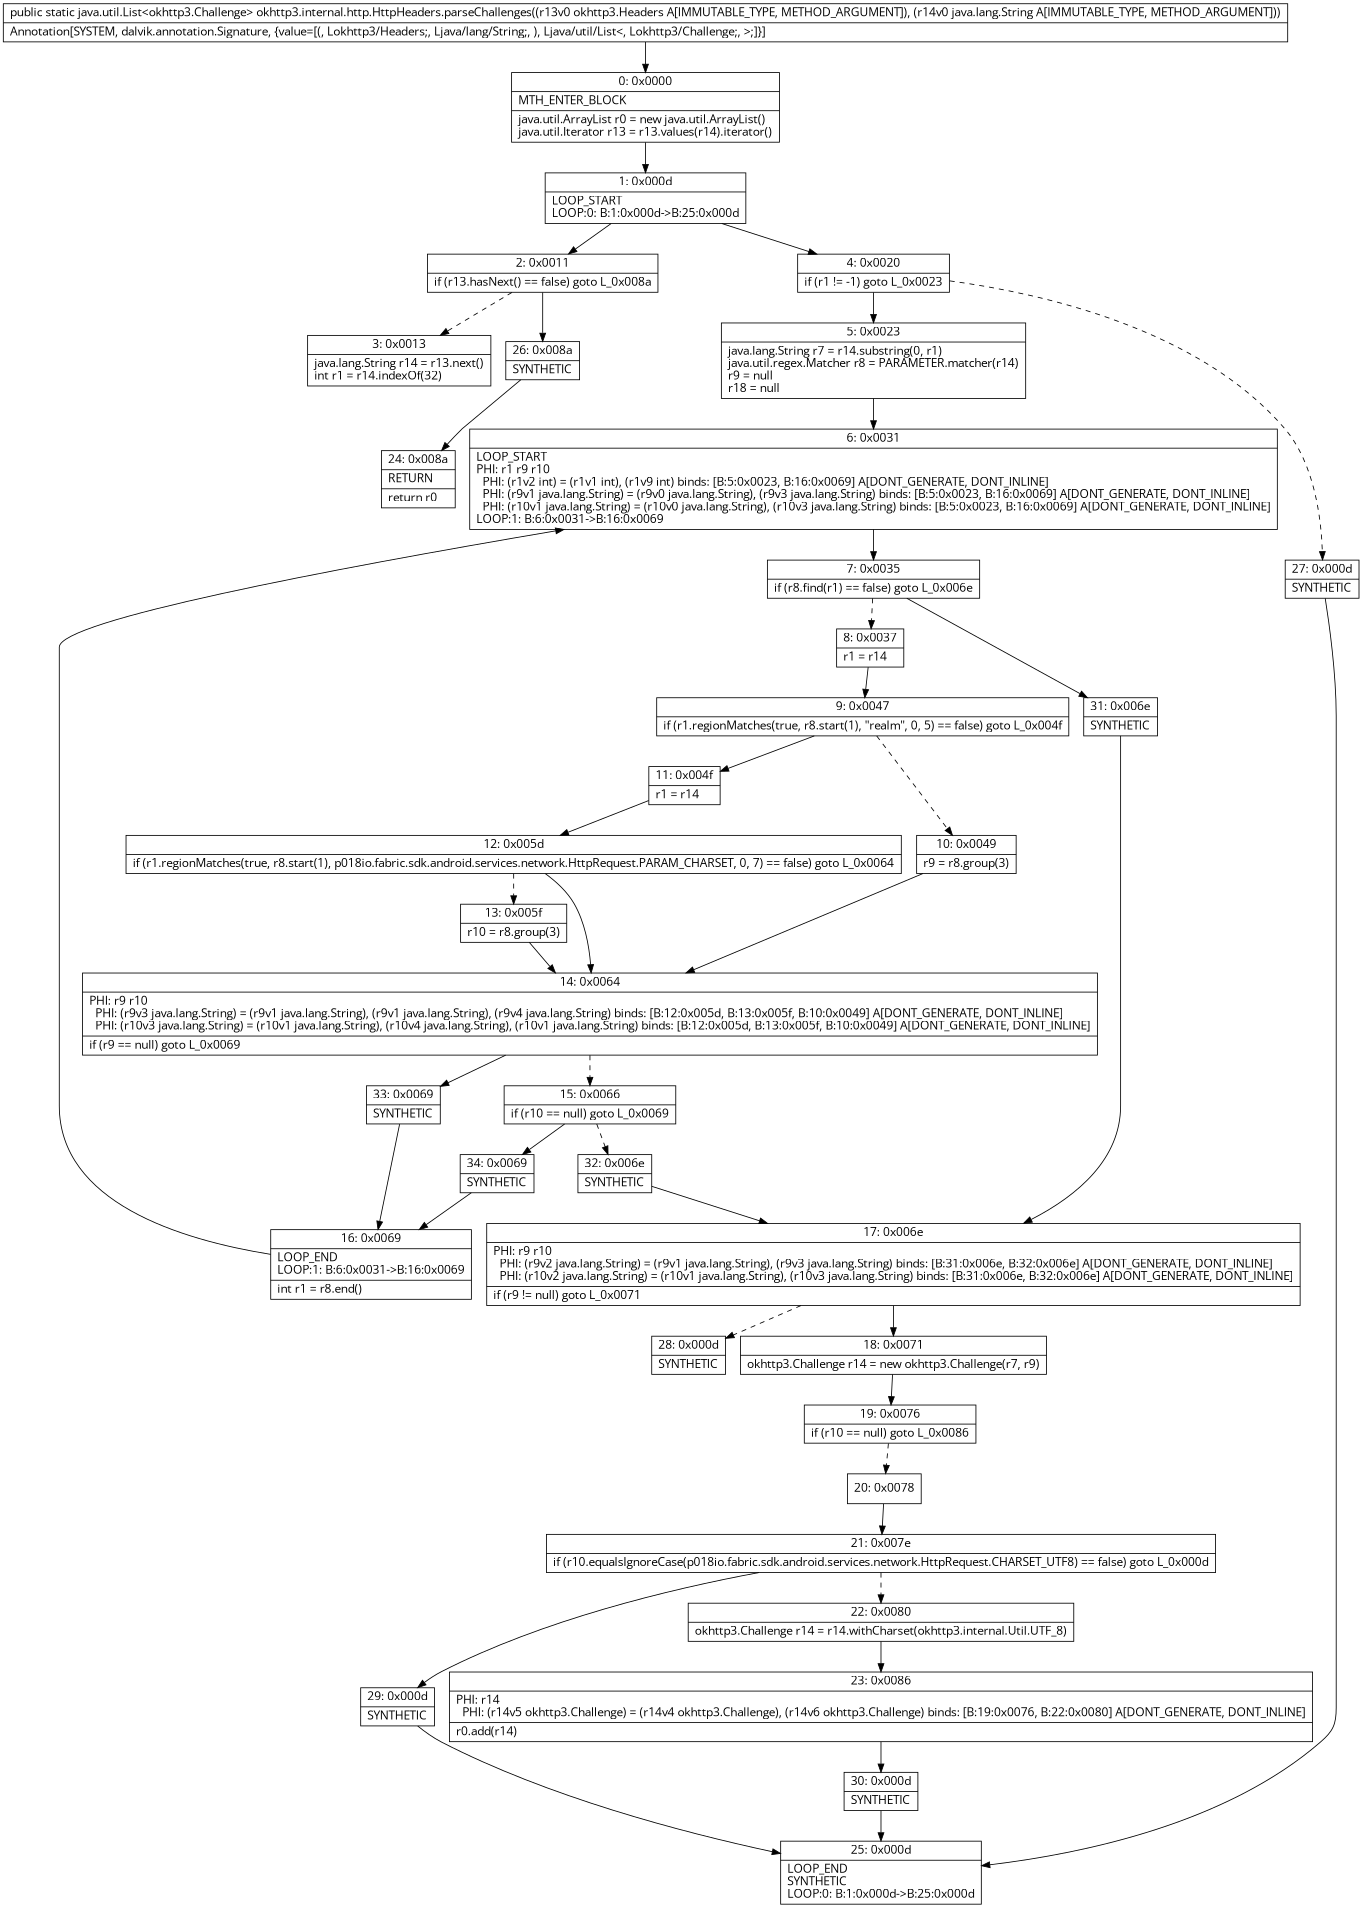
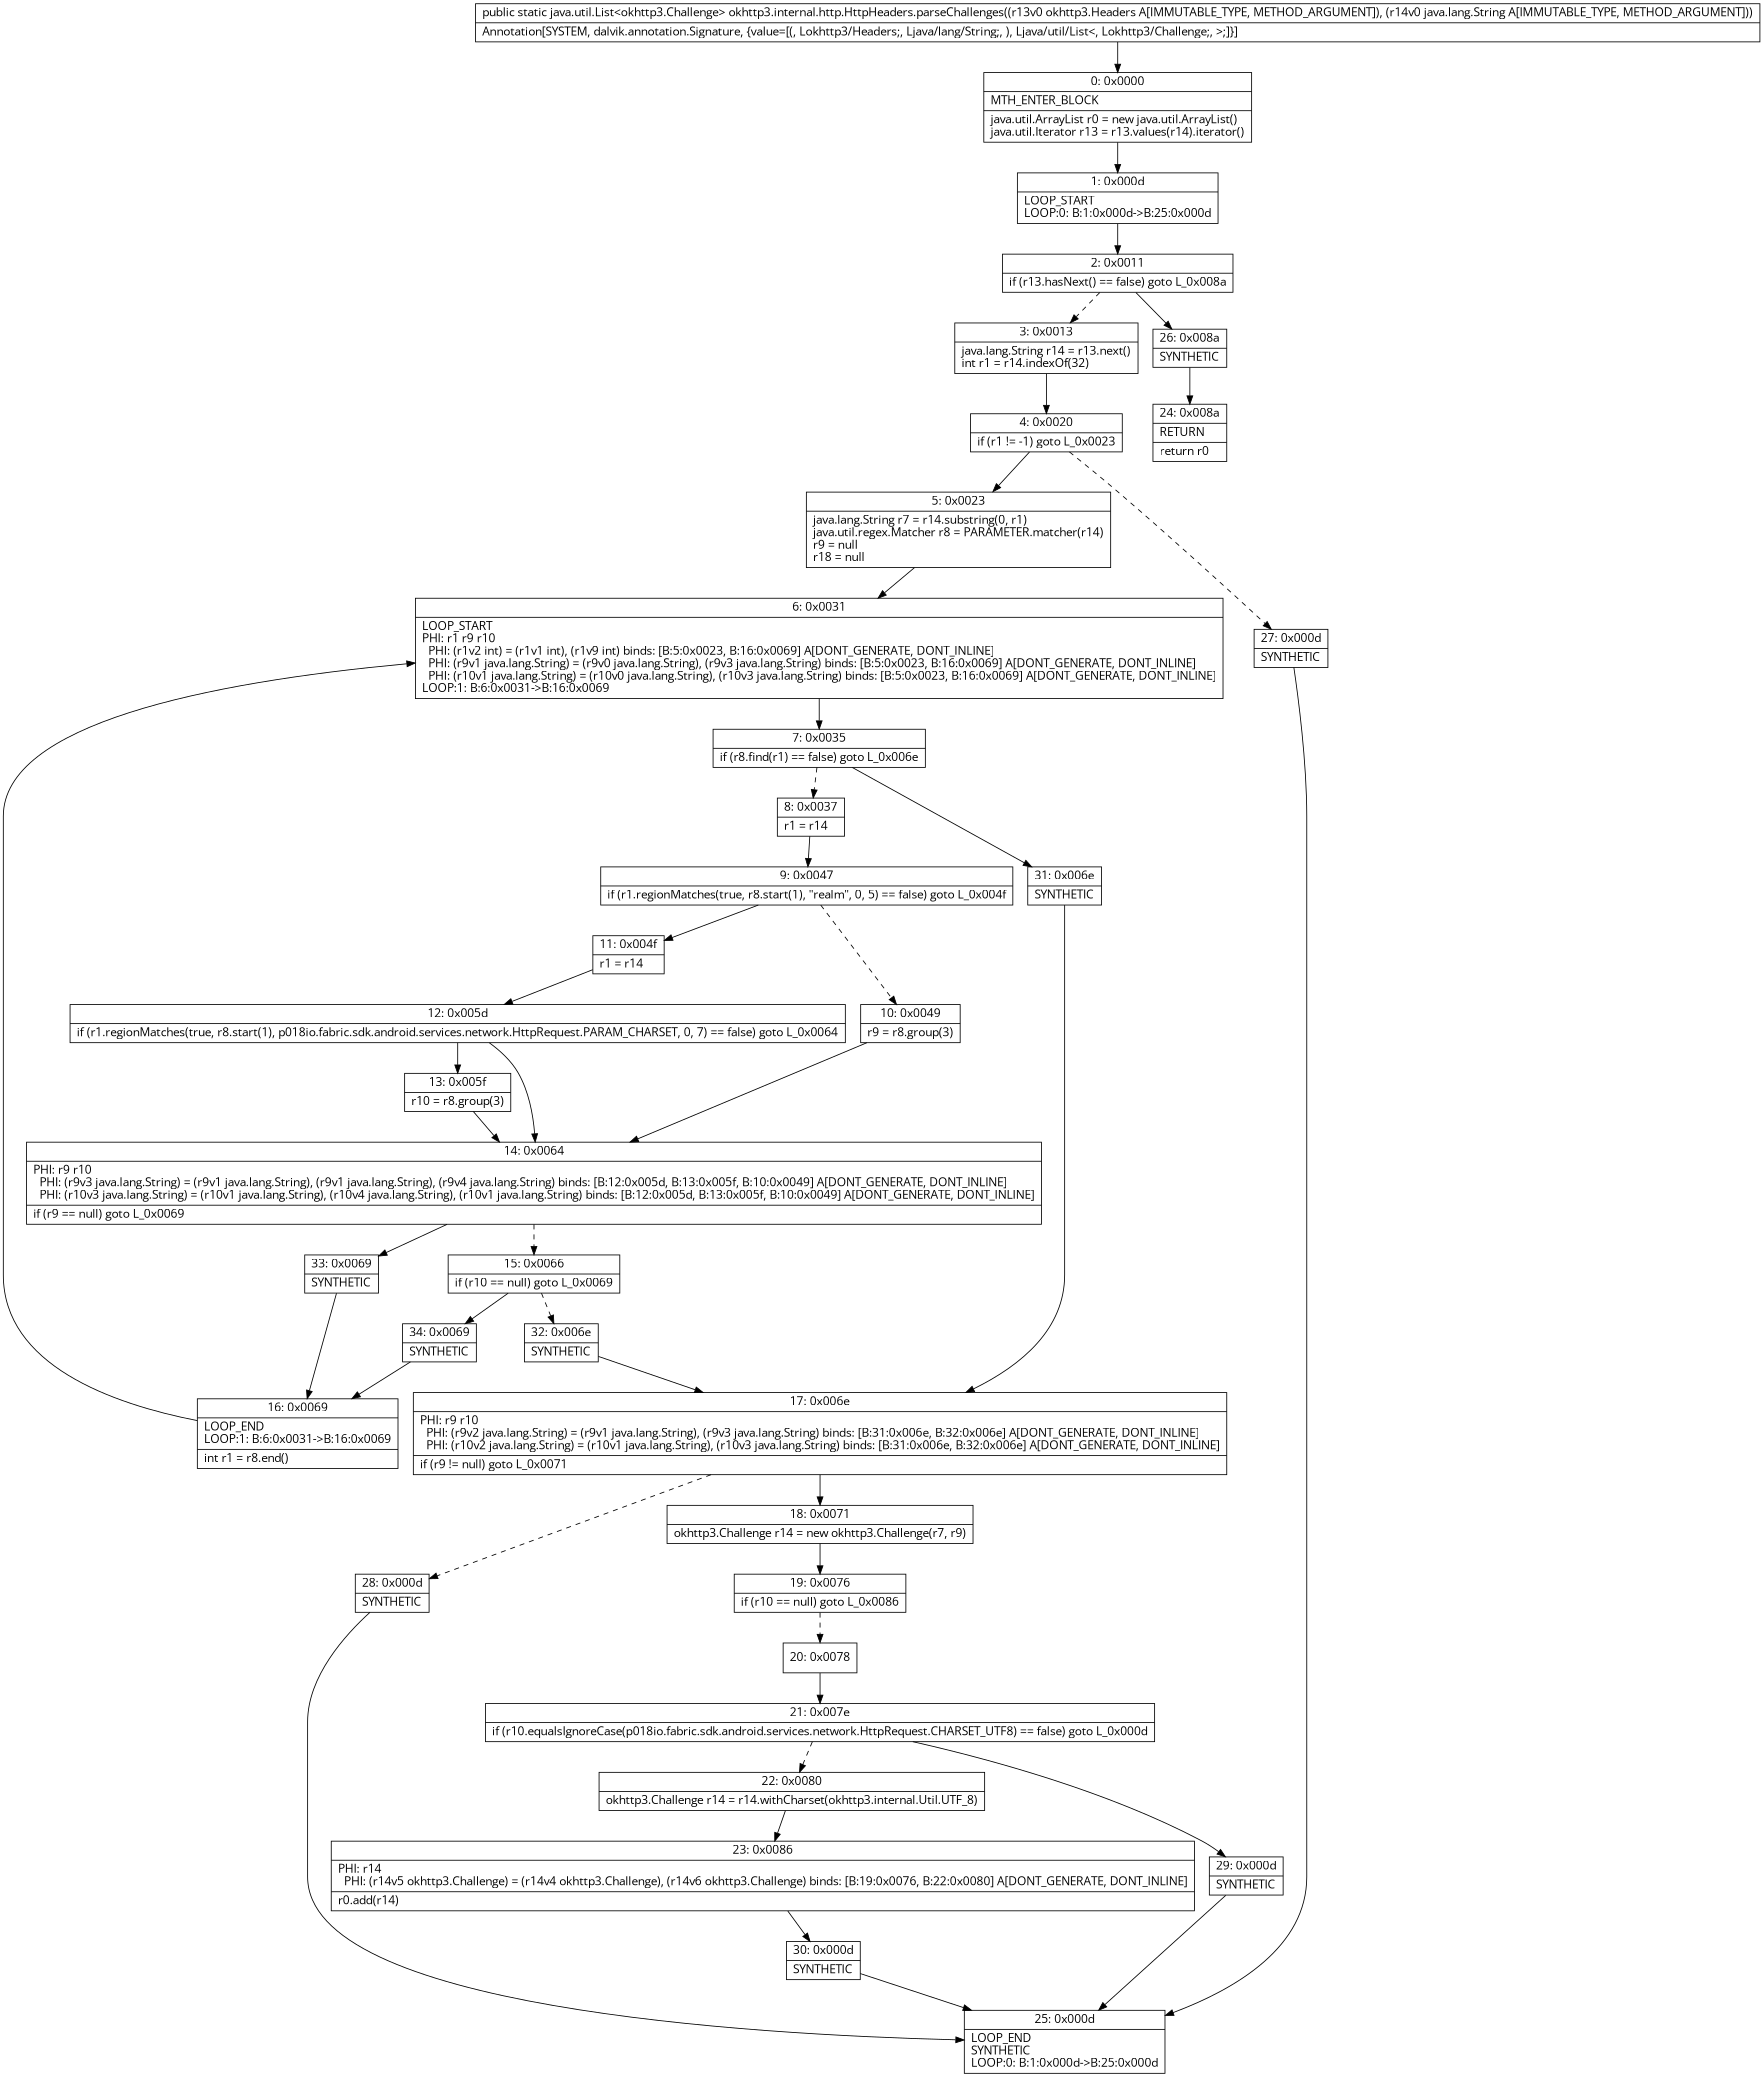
edge "1: 0x000d" -> "4: 0x0020": now "3: 0x0013" -> "4: 0x0020"
edge "12: 0x005d" -> "13: 0x005f": style dashed -> solid
edge "28: 0x000d" -> "25: 0x000d": added
